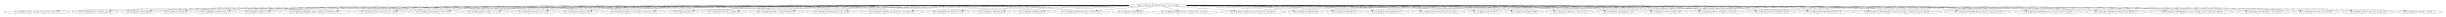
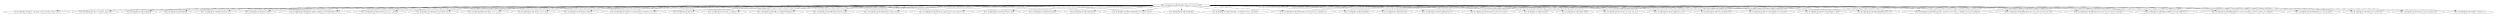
node "https://pl.wikipedia.org/wiki/Plik:HMS_Havelock_1915.jpg": added
